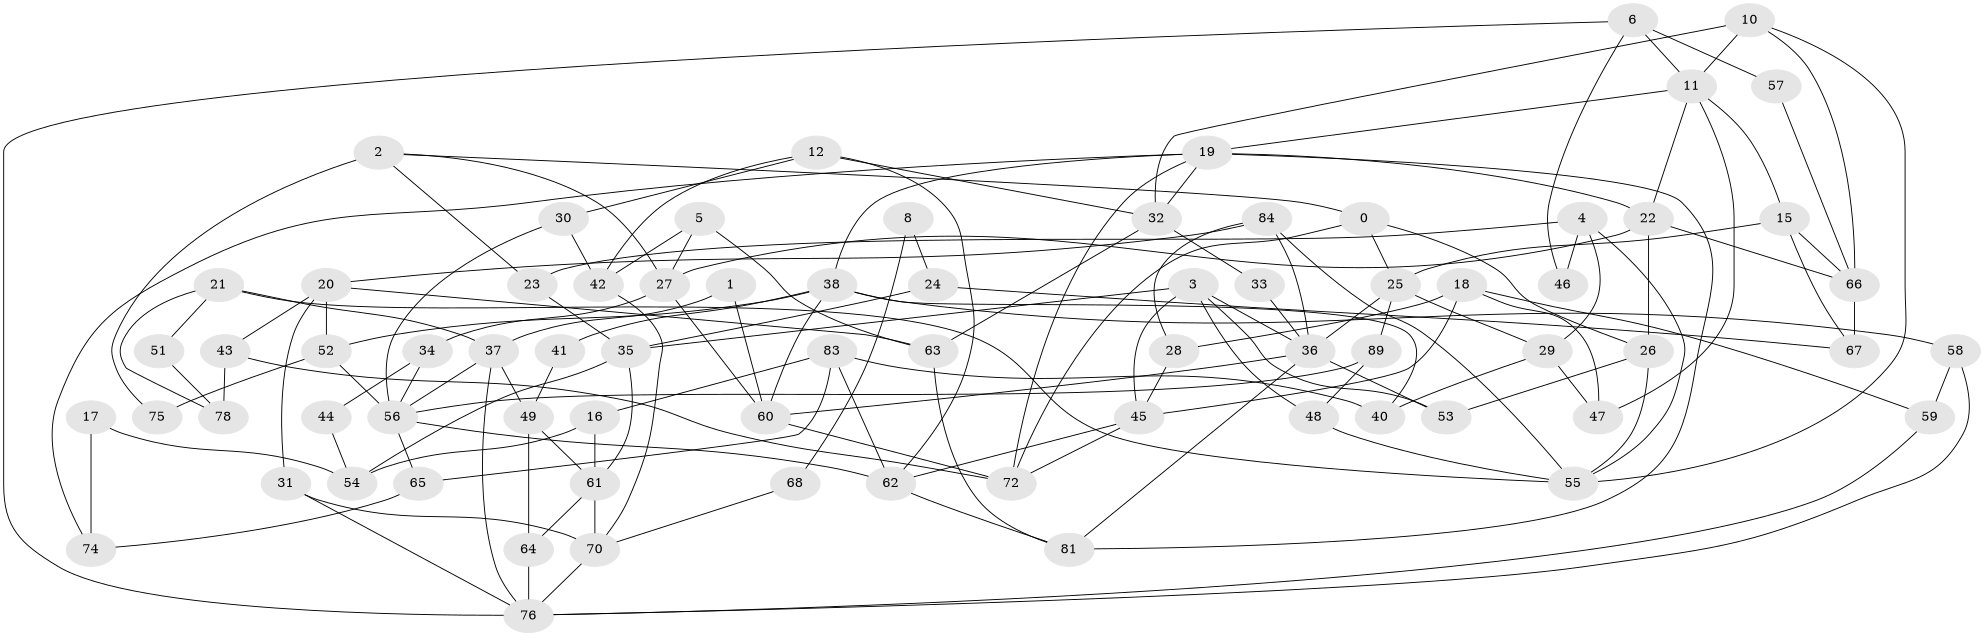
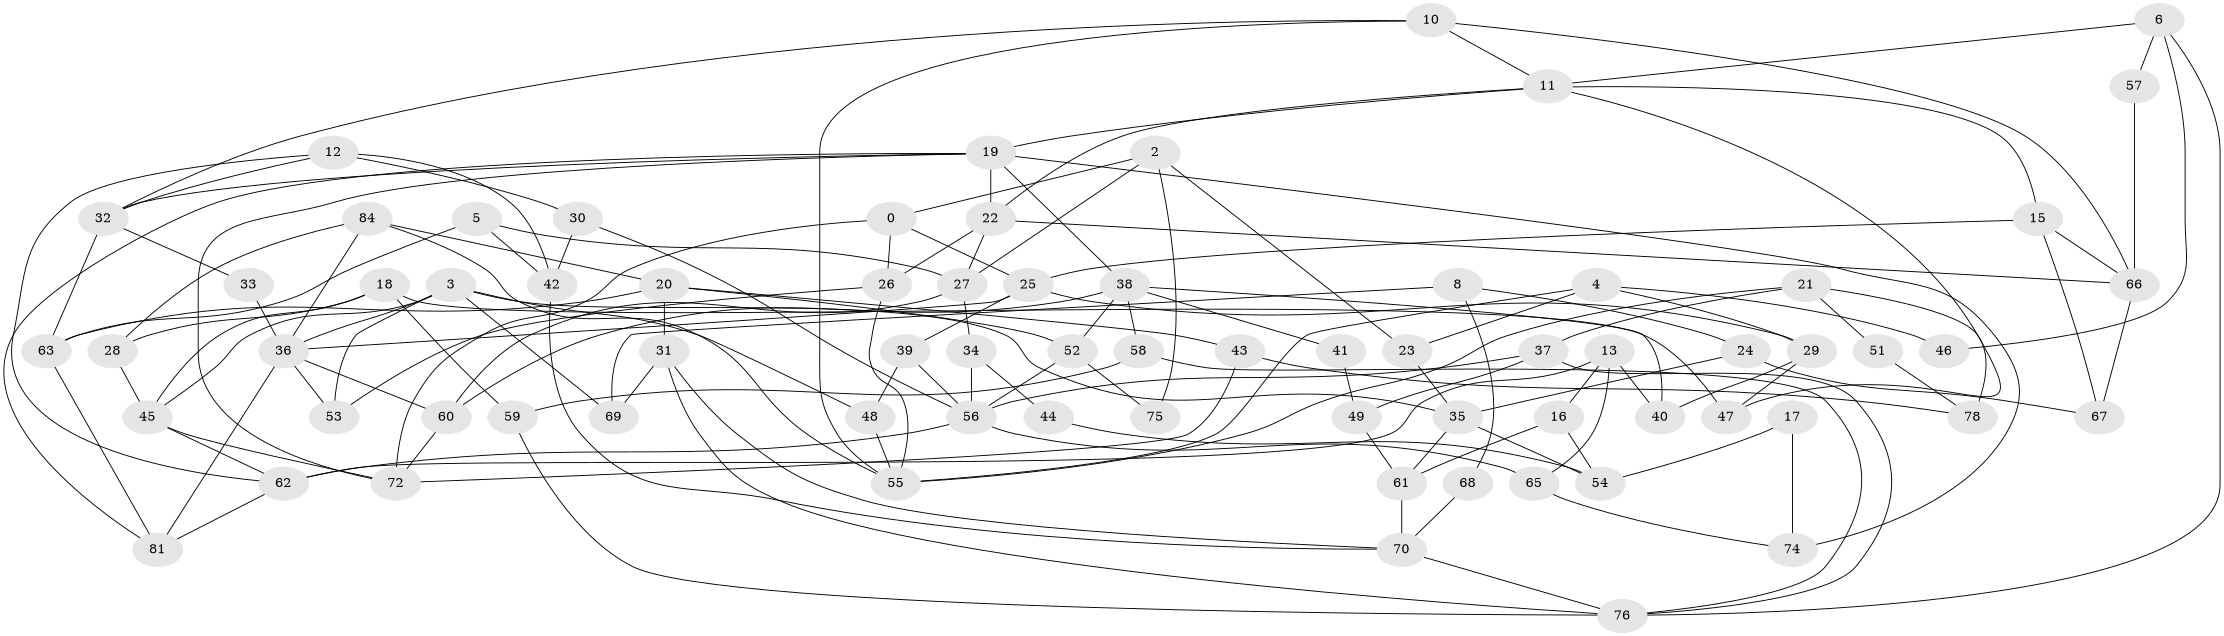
node "1": removed
node "83": label "83" -> "13"
node "89": label "89" -> "39"
node "69": added
node "64": removed
